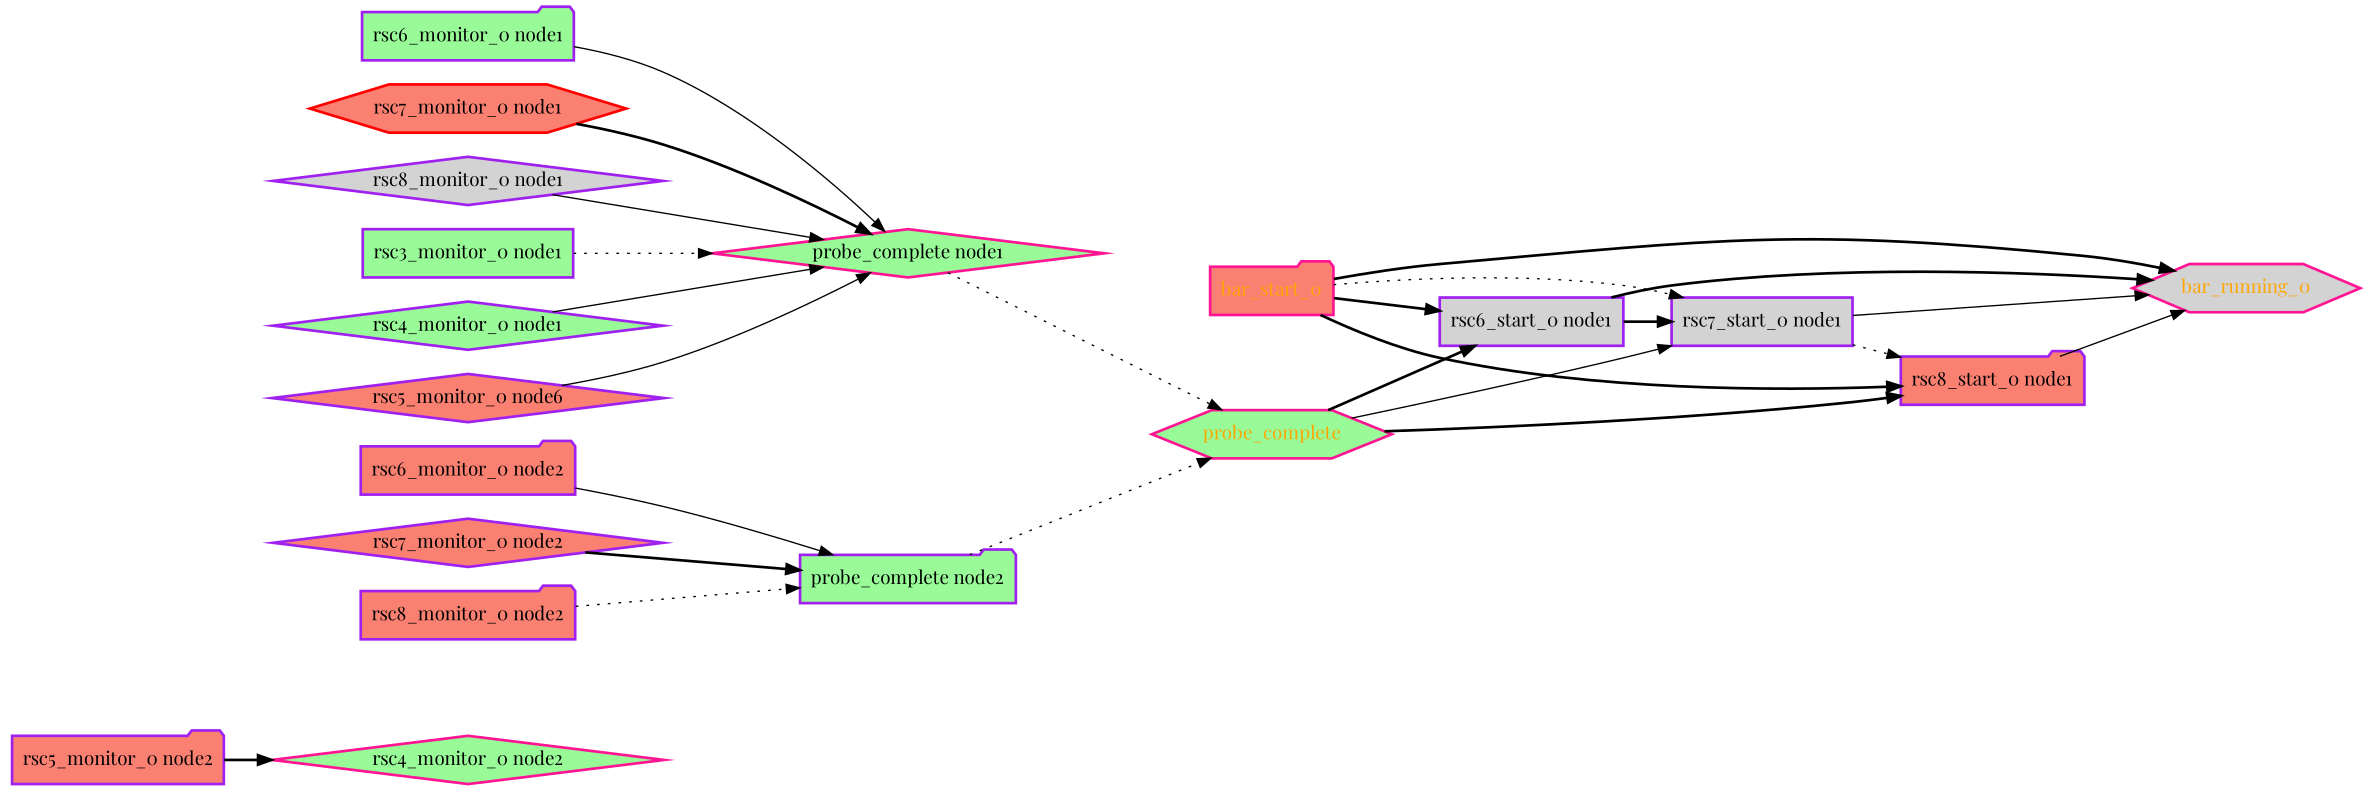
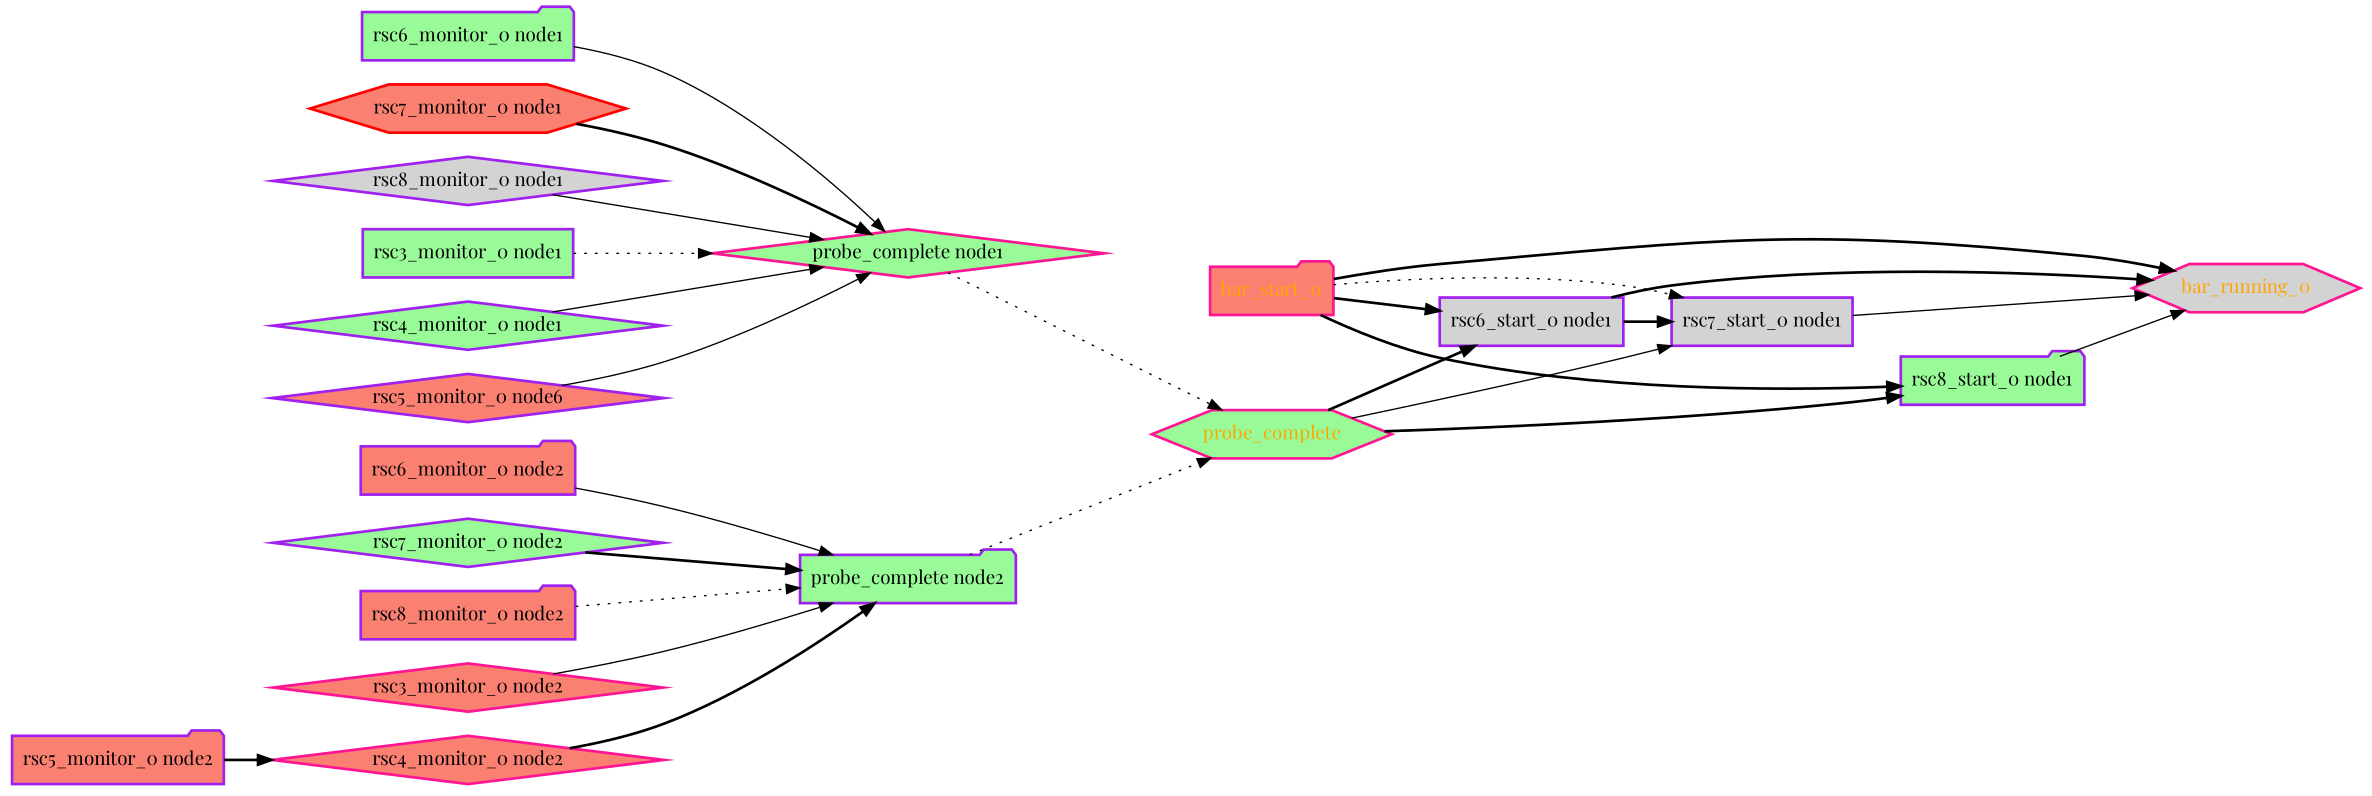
edge "rsc7_start_0 node1" -> "rsc8_start_0 node1": removed
node "rsc8_start_0 node1": fillcolor salmon -> palegreen
node "rsc7_monitor_0 node2": fillcolor salmon -> palegreen
node "rsc3_monitor_0 node2": added
edge "rsc4_monitor_0 node2" -> "probe_complete node2": added
node "rsc4_monitor_0 node2": fillcolor palegreen -> salmon
